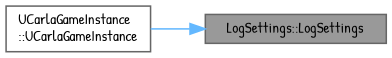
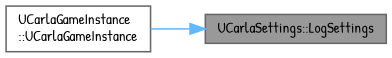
node "LogSettings::LogSettings": label "LogSettings::LogSettings" -> "UCarlaSettings::LogSettings"
